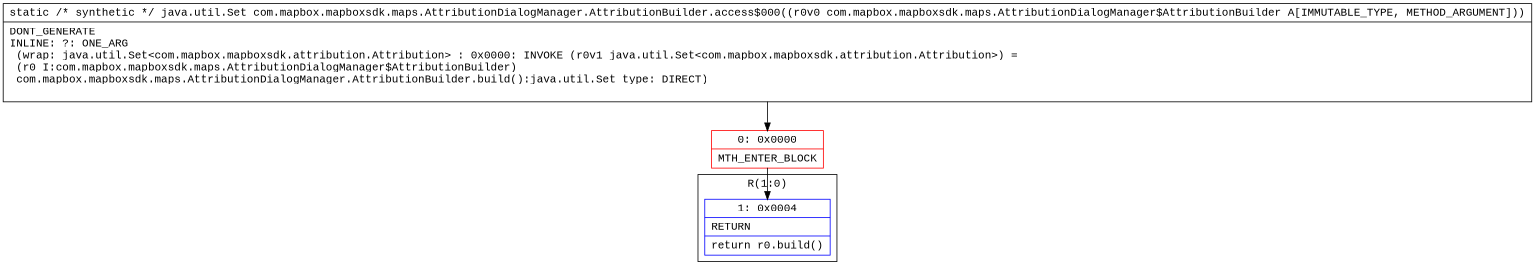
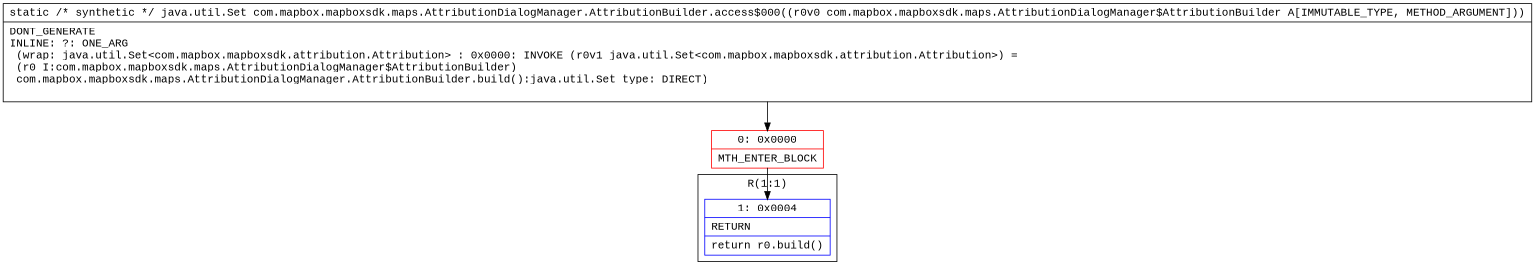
cluster "R(1:0)": label "R(1:0)" -> "R(1:1)"
